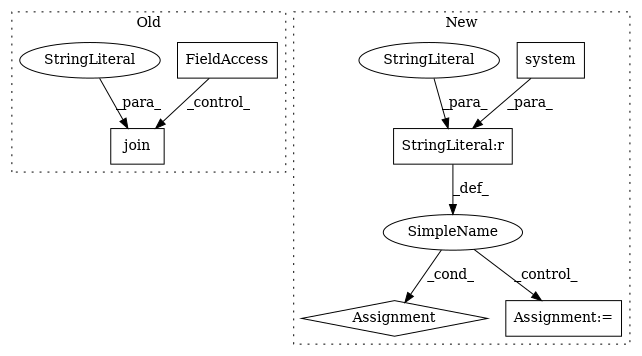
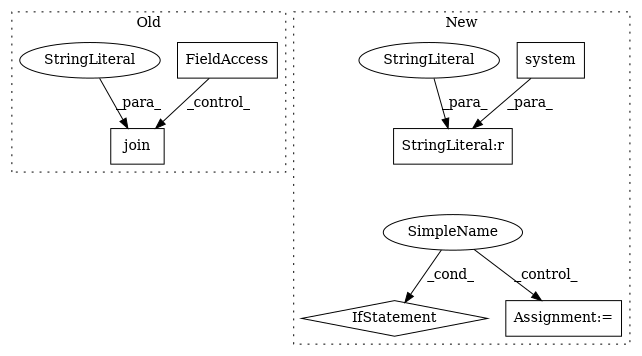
edge "StringLiteral:r" -> "SimpleName": removed, label "_def_"
node "Assignment": label "Assignment" -> "IfStatement"
